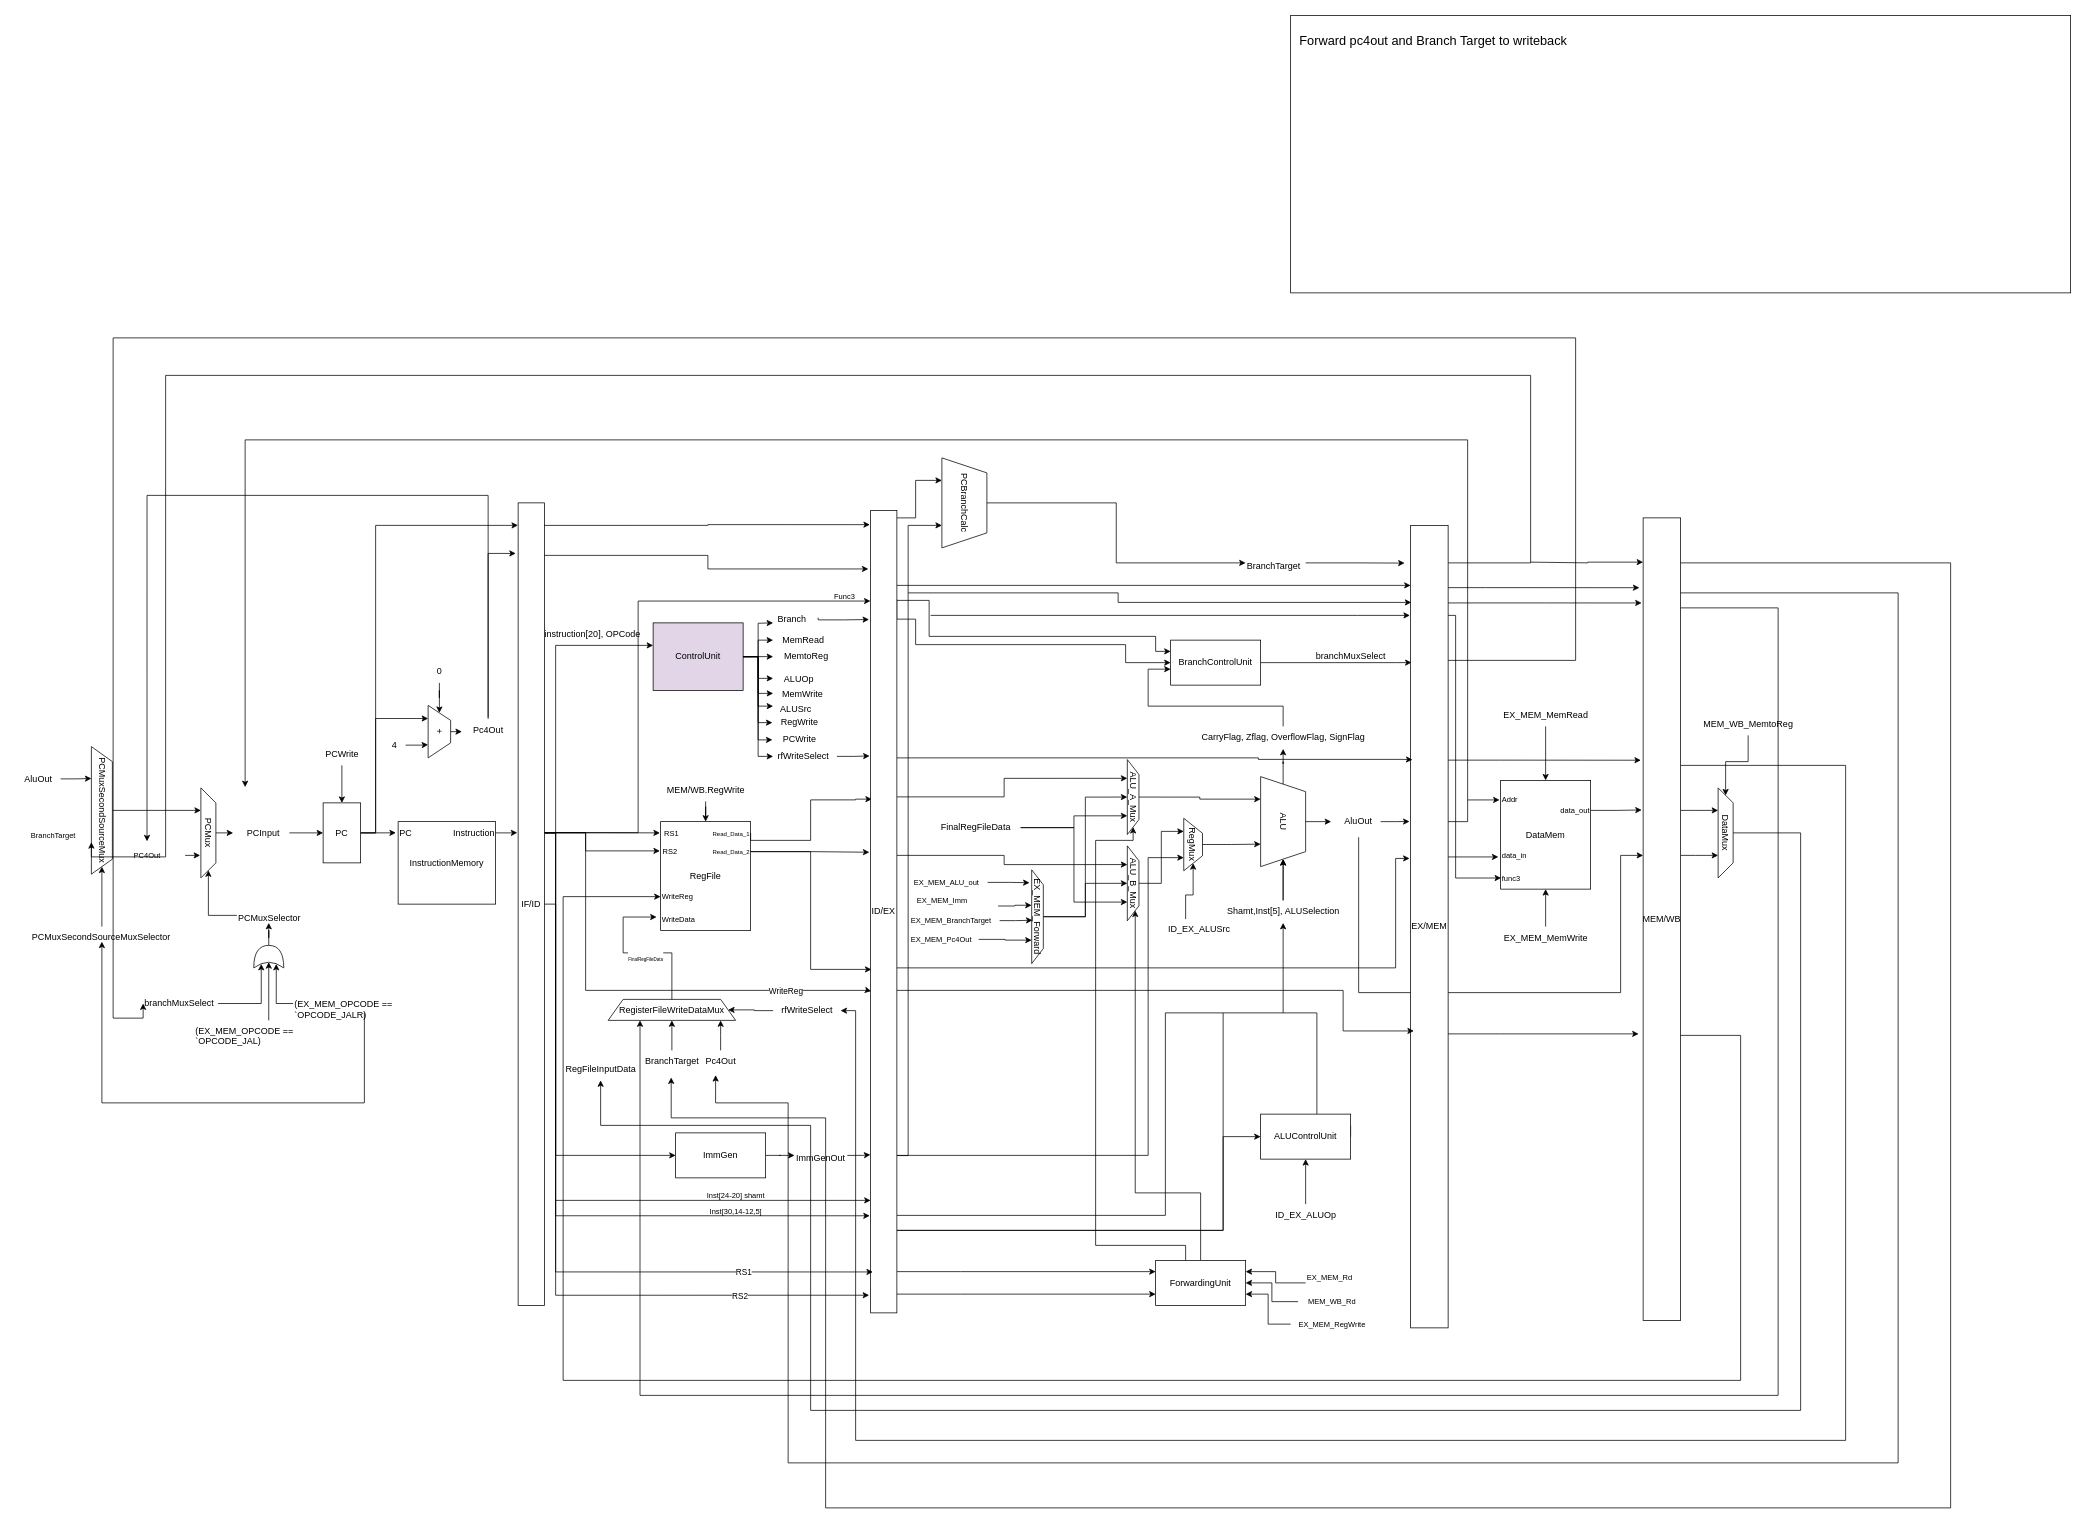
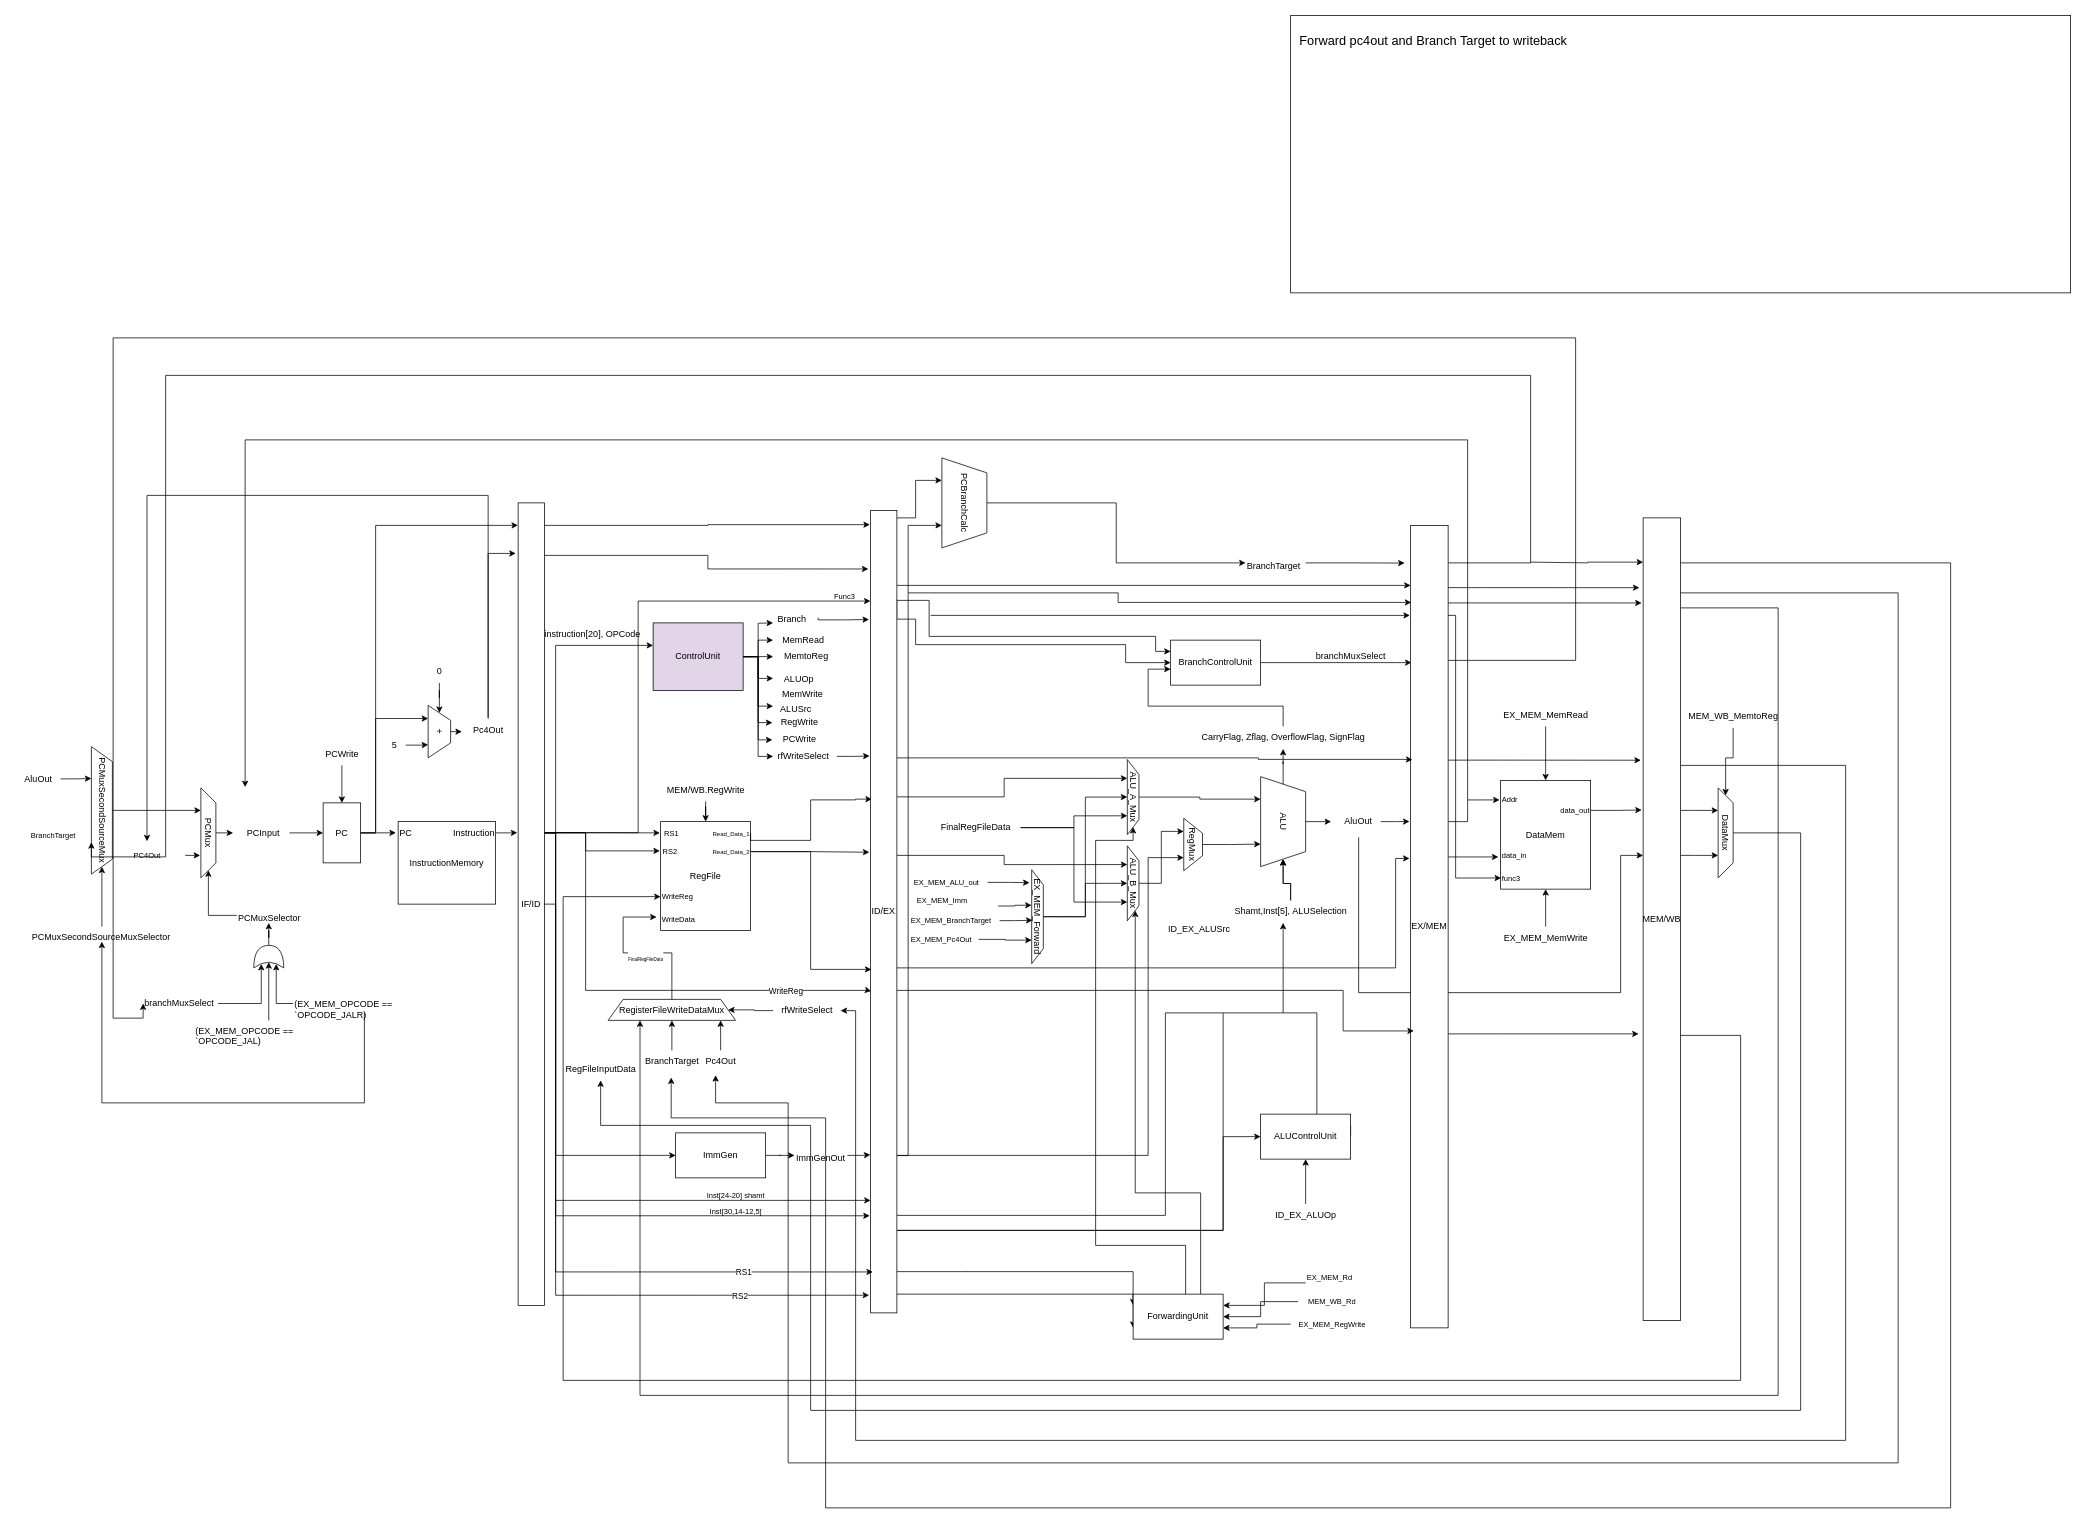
edge "ControlUnit" -> "MemWrite": removed
node "MEM_WB_MemtoReg": moved (1748, 724) -> (1733, 717)
node "4": label "4" -> "5"
edge "ID_EX_ALUSrc" -> "RegMux": removed
node "Shamt,Inst[5], ALUSelection": moved (1283, 912) -> (1290, 912)
node "ForwardingUnit": moved (1200, 1283) -> (1178, 1317)
